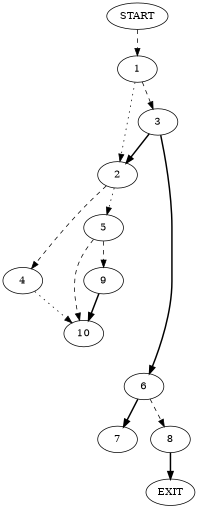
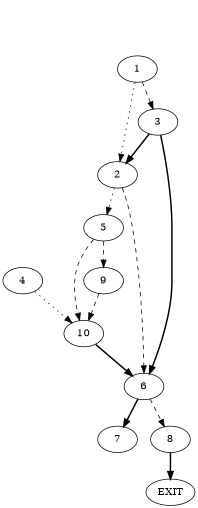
node "START": removed
edge "2" -> "4": now "2" -> "6"
edge "9" -> "10": style bold -> dashed
edge "10" -> "6": added
